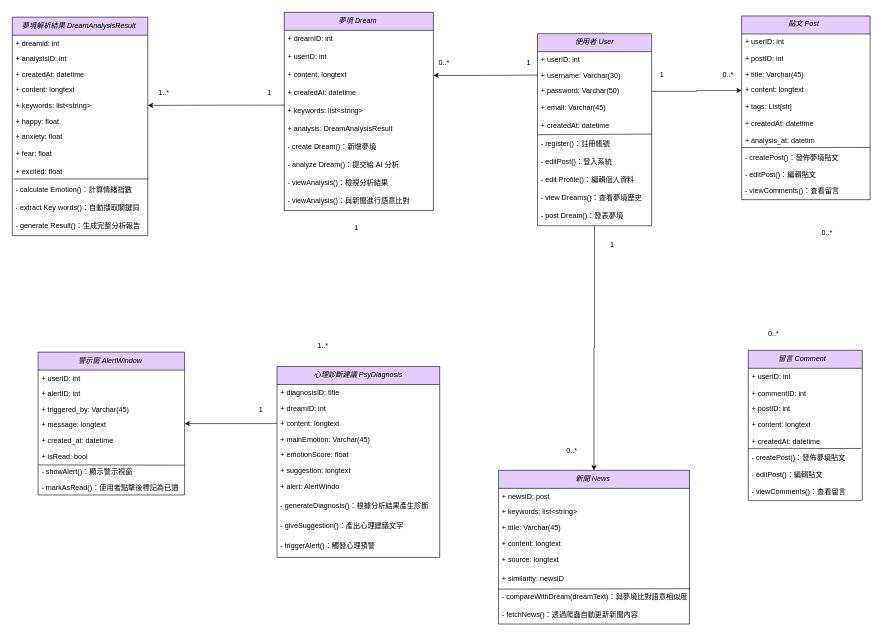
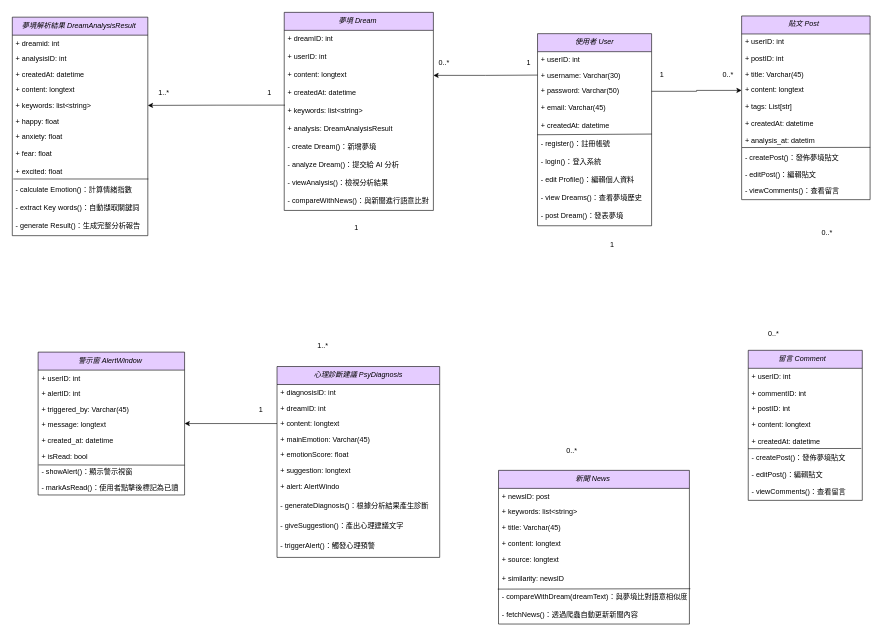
node "- editPost()：登入系統": label "- editPost()：登入系統" -> "- login()：登入系統"
node "- viewAnalysis()：與新聞進行語意比對": label "- viewAnalysis()：與新聞進行語意比對" -> "- compareWithNews()：與新聞進行語意比對"
edge "使用者 User" -> "新聞 News": removed
node "+ diagnosisID: title": label "+ diagnosisID: title" -> "+ diagnosisID: int"
